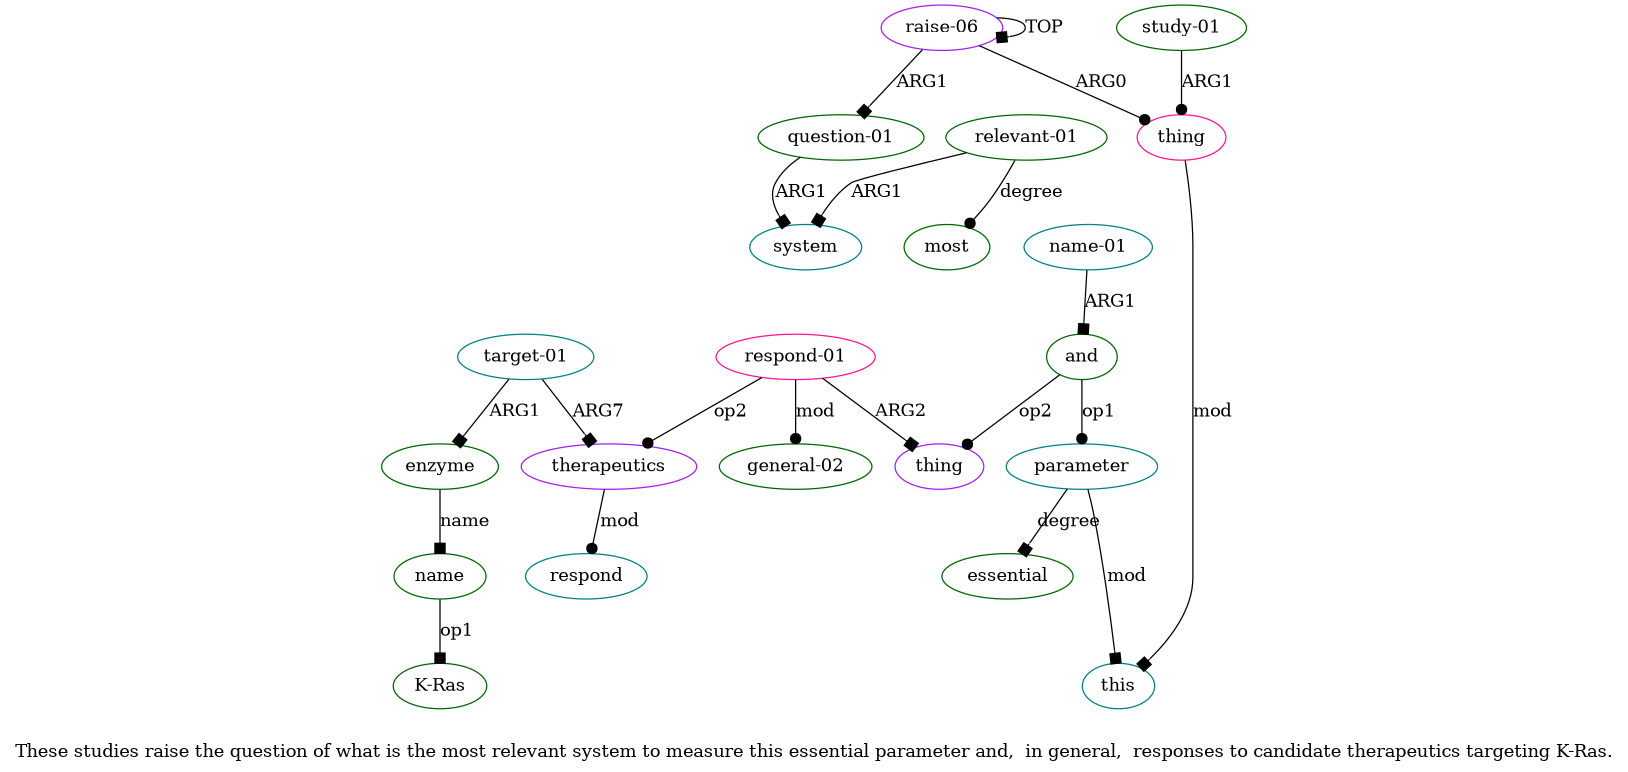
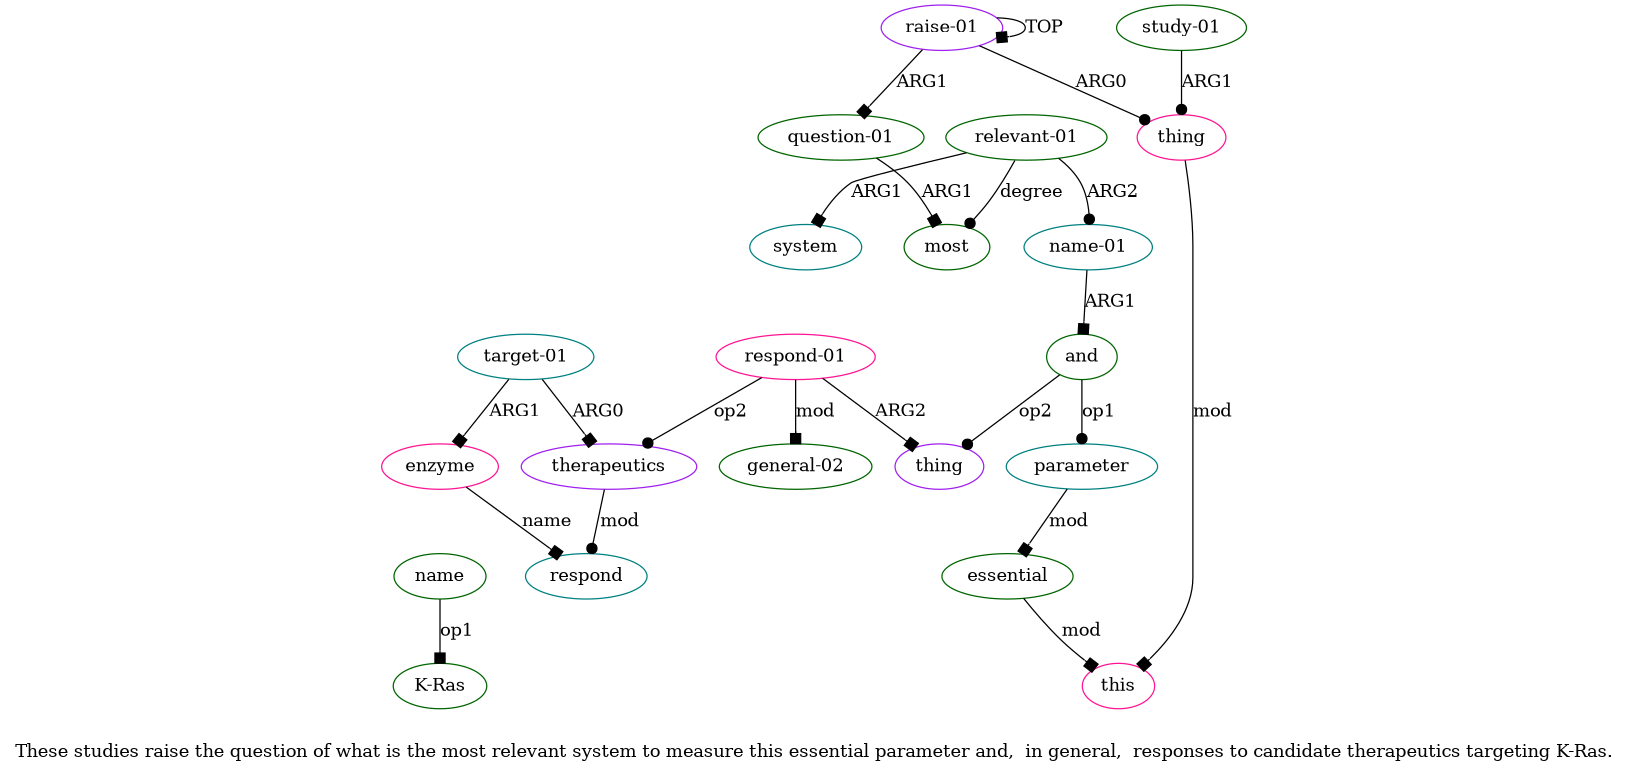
node "raise-06": label "raise-06" -> "raise-01"
edge "question-01" -> "system": now "question-01" -> "most"
edge "relevant-01" -> "name-01": added, label "ARG2"
edge "respond-01" -> "general-02": arrowhead dot -> box
edge "target-01" -> "therapeutics": label "ARG7" -> "ARG0"
node "enzyme": color darkgreen -> deeppink
edge "enzyme" -> "name": now "enzyme" -> "respond"
edge "parameter" -> "essential": label "degree" -> "mod"
edge "parameter" -> "this": now "essential" -> "this"
node "this": color teal -> deeppink
